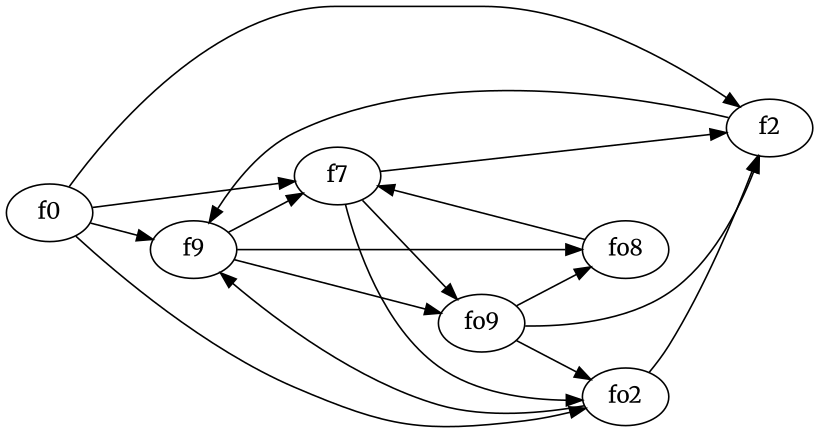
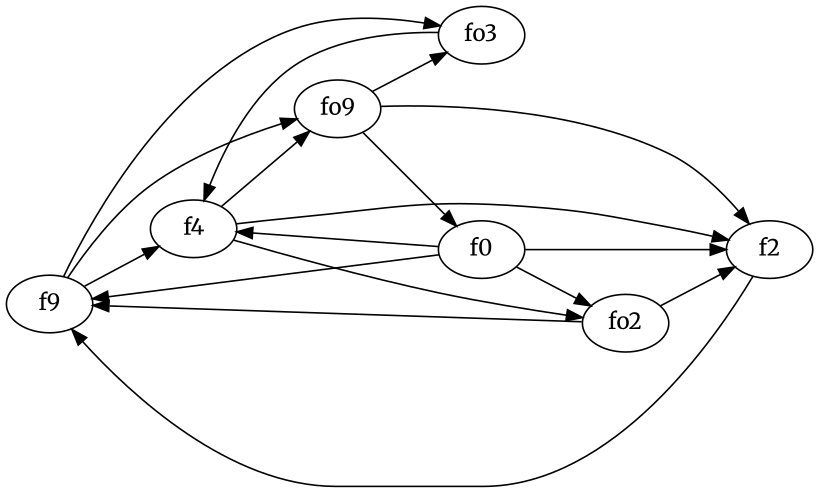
node "f7": label "f7" -> "f4"
node "fo8": label "fo8" -> "fo3"
edge "fo9" -> "fo2": now "fo9" -> "f0"
